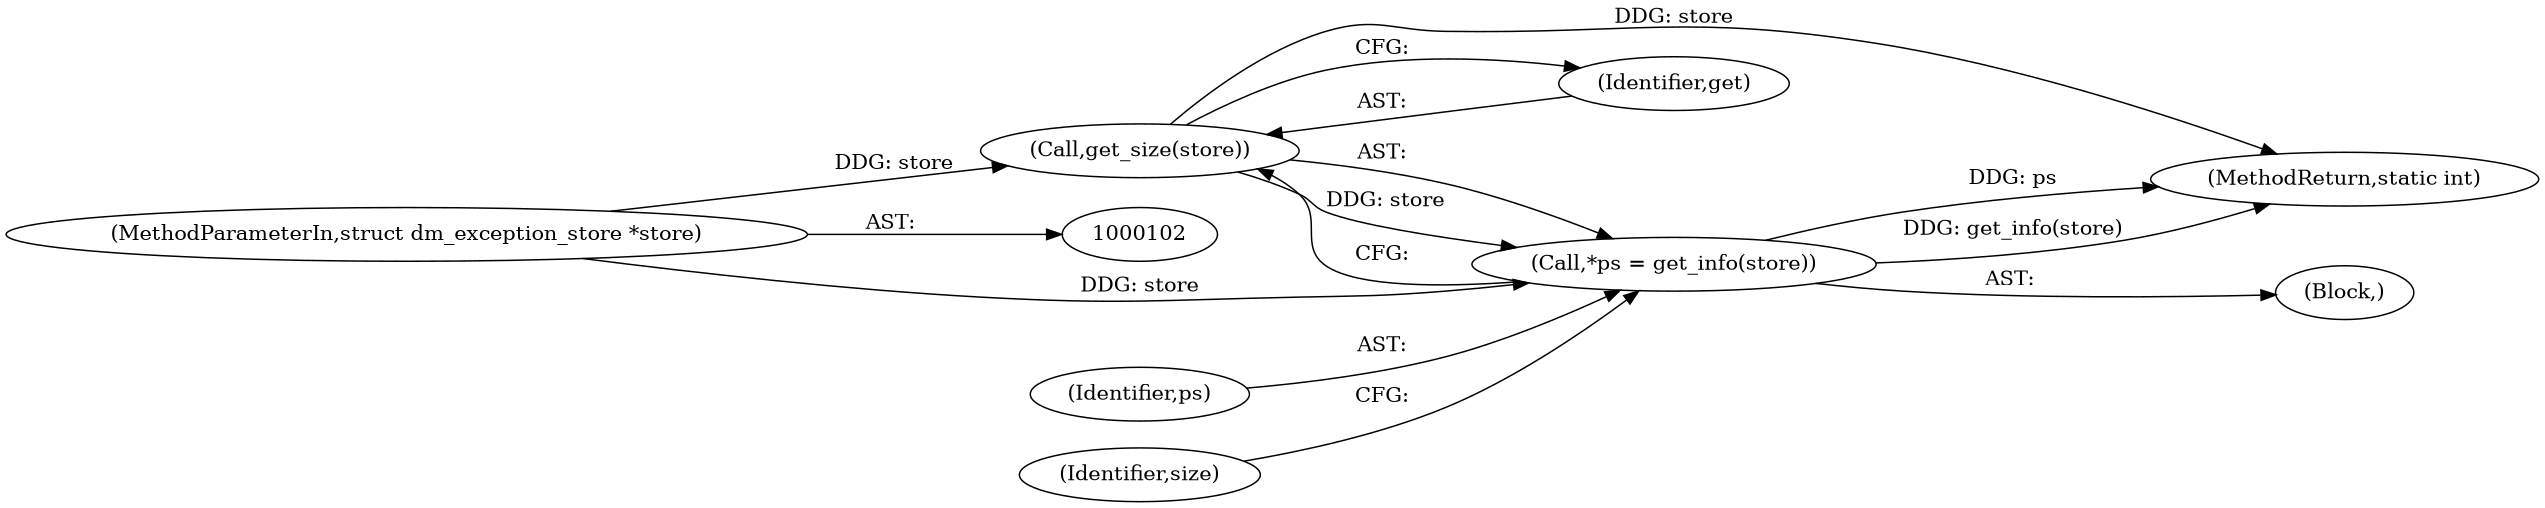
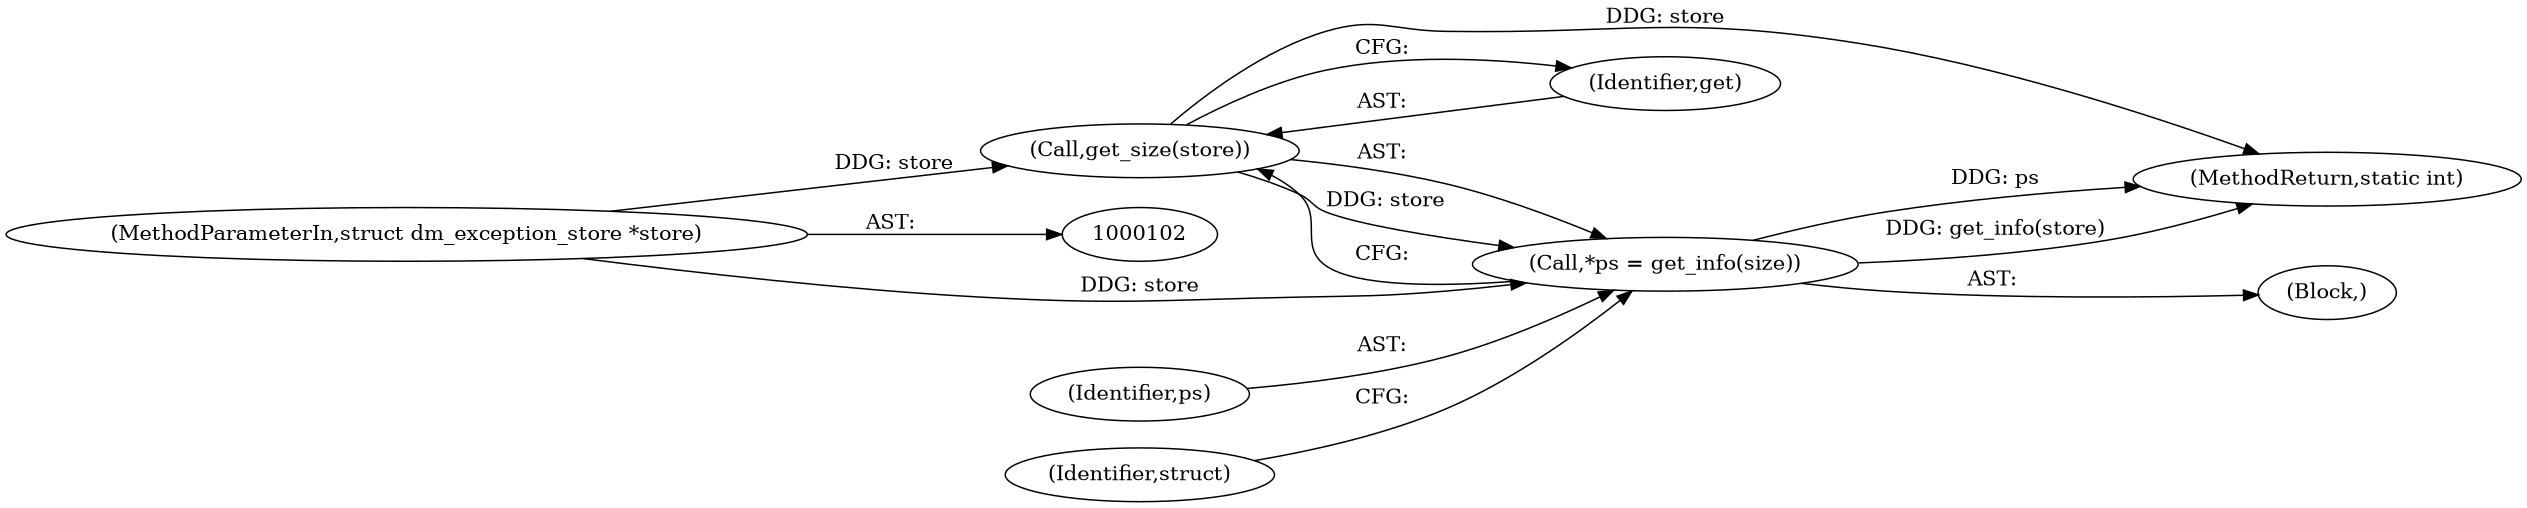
node "(Call,*ps = get_info(store))": label "(Call,*ps = get_info(store))" -> "(Call,*ps = get_info(size))"
node "(Identifier,size)": label "(Identifier,size)" -> "(Identifier,struct)"
